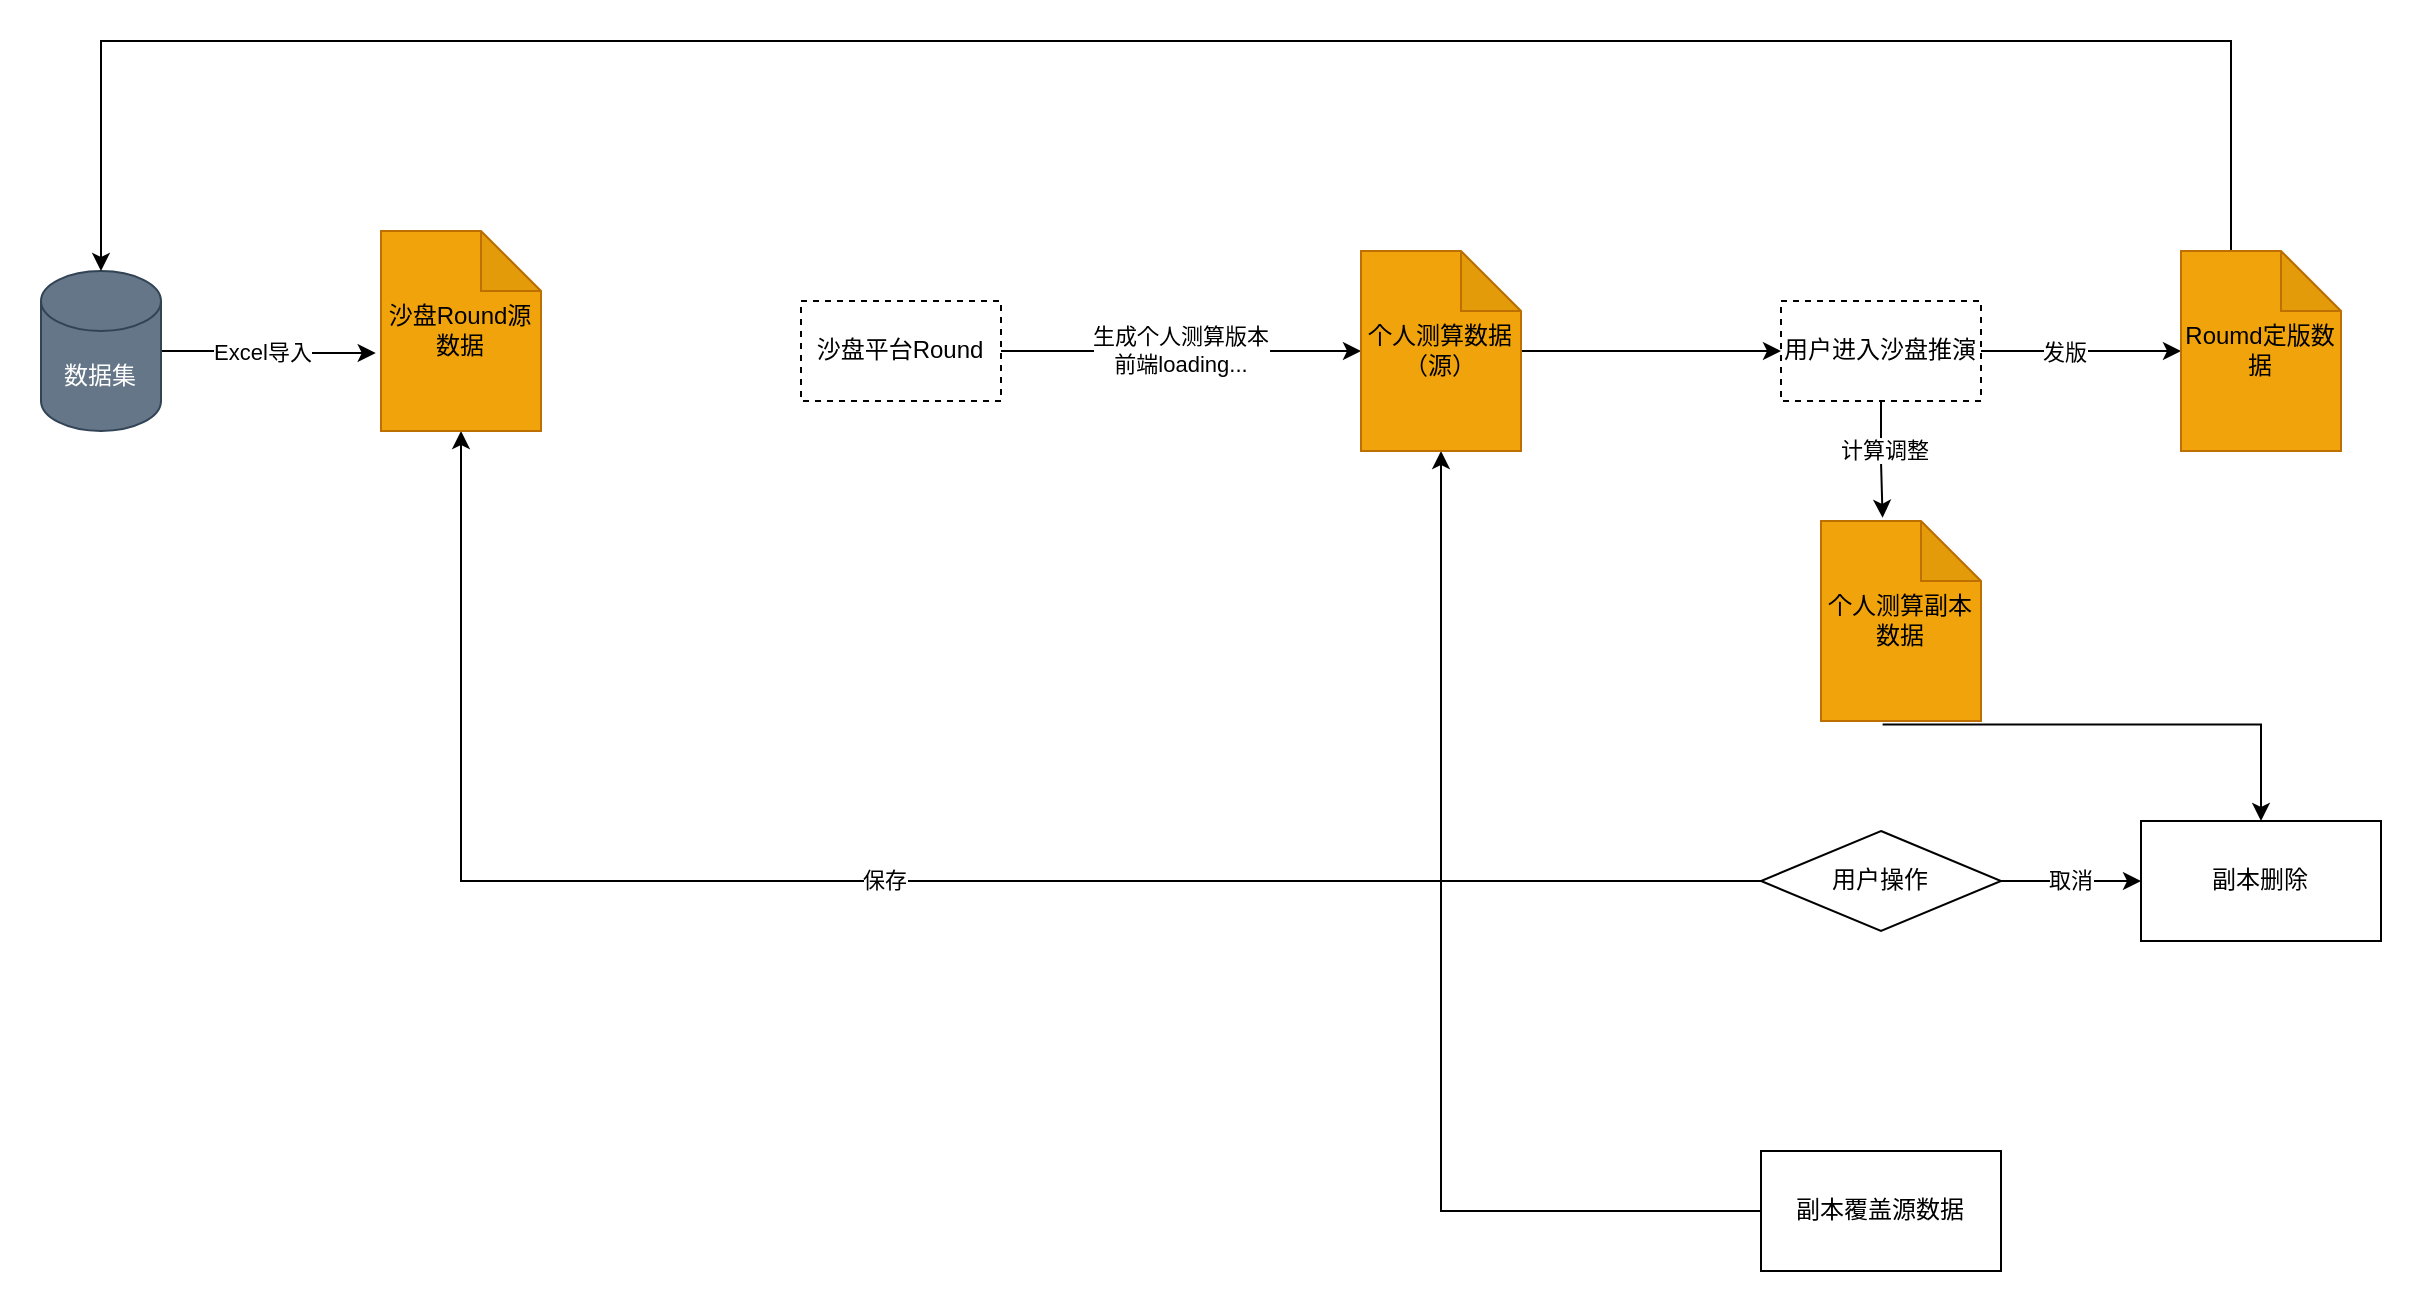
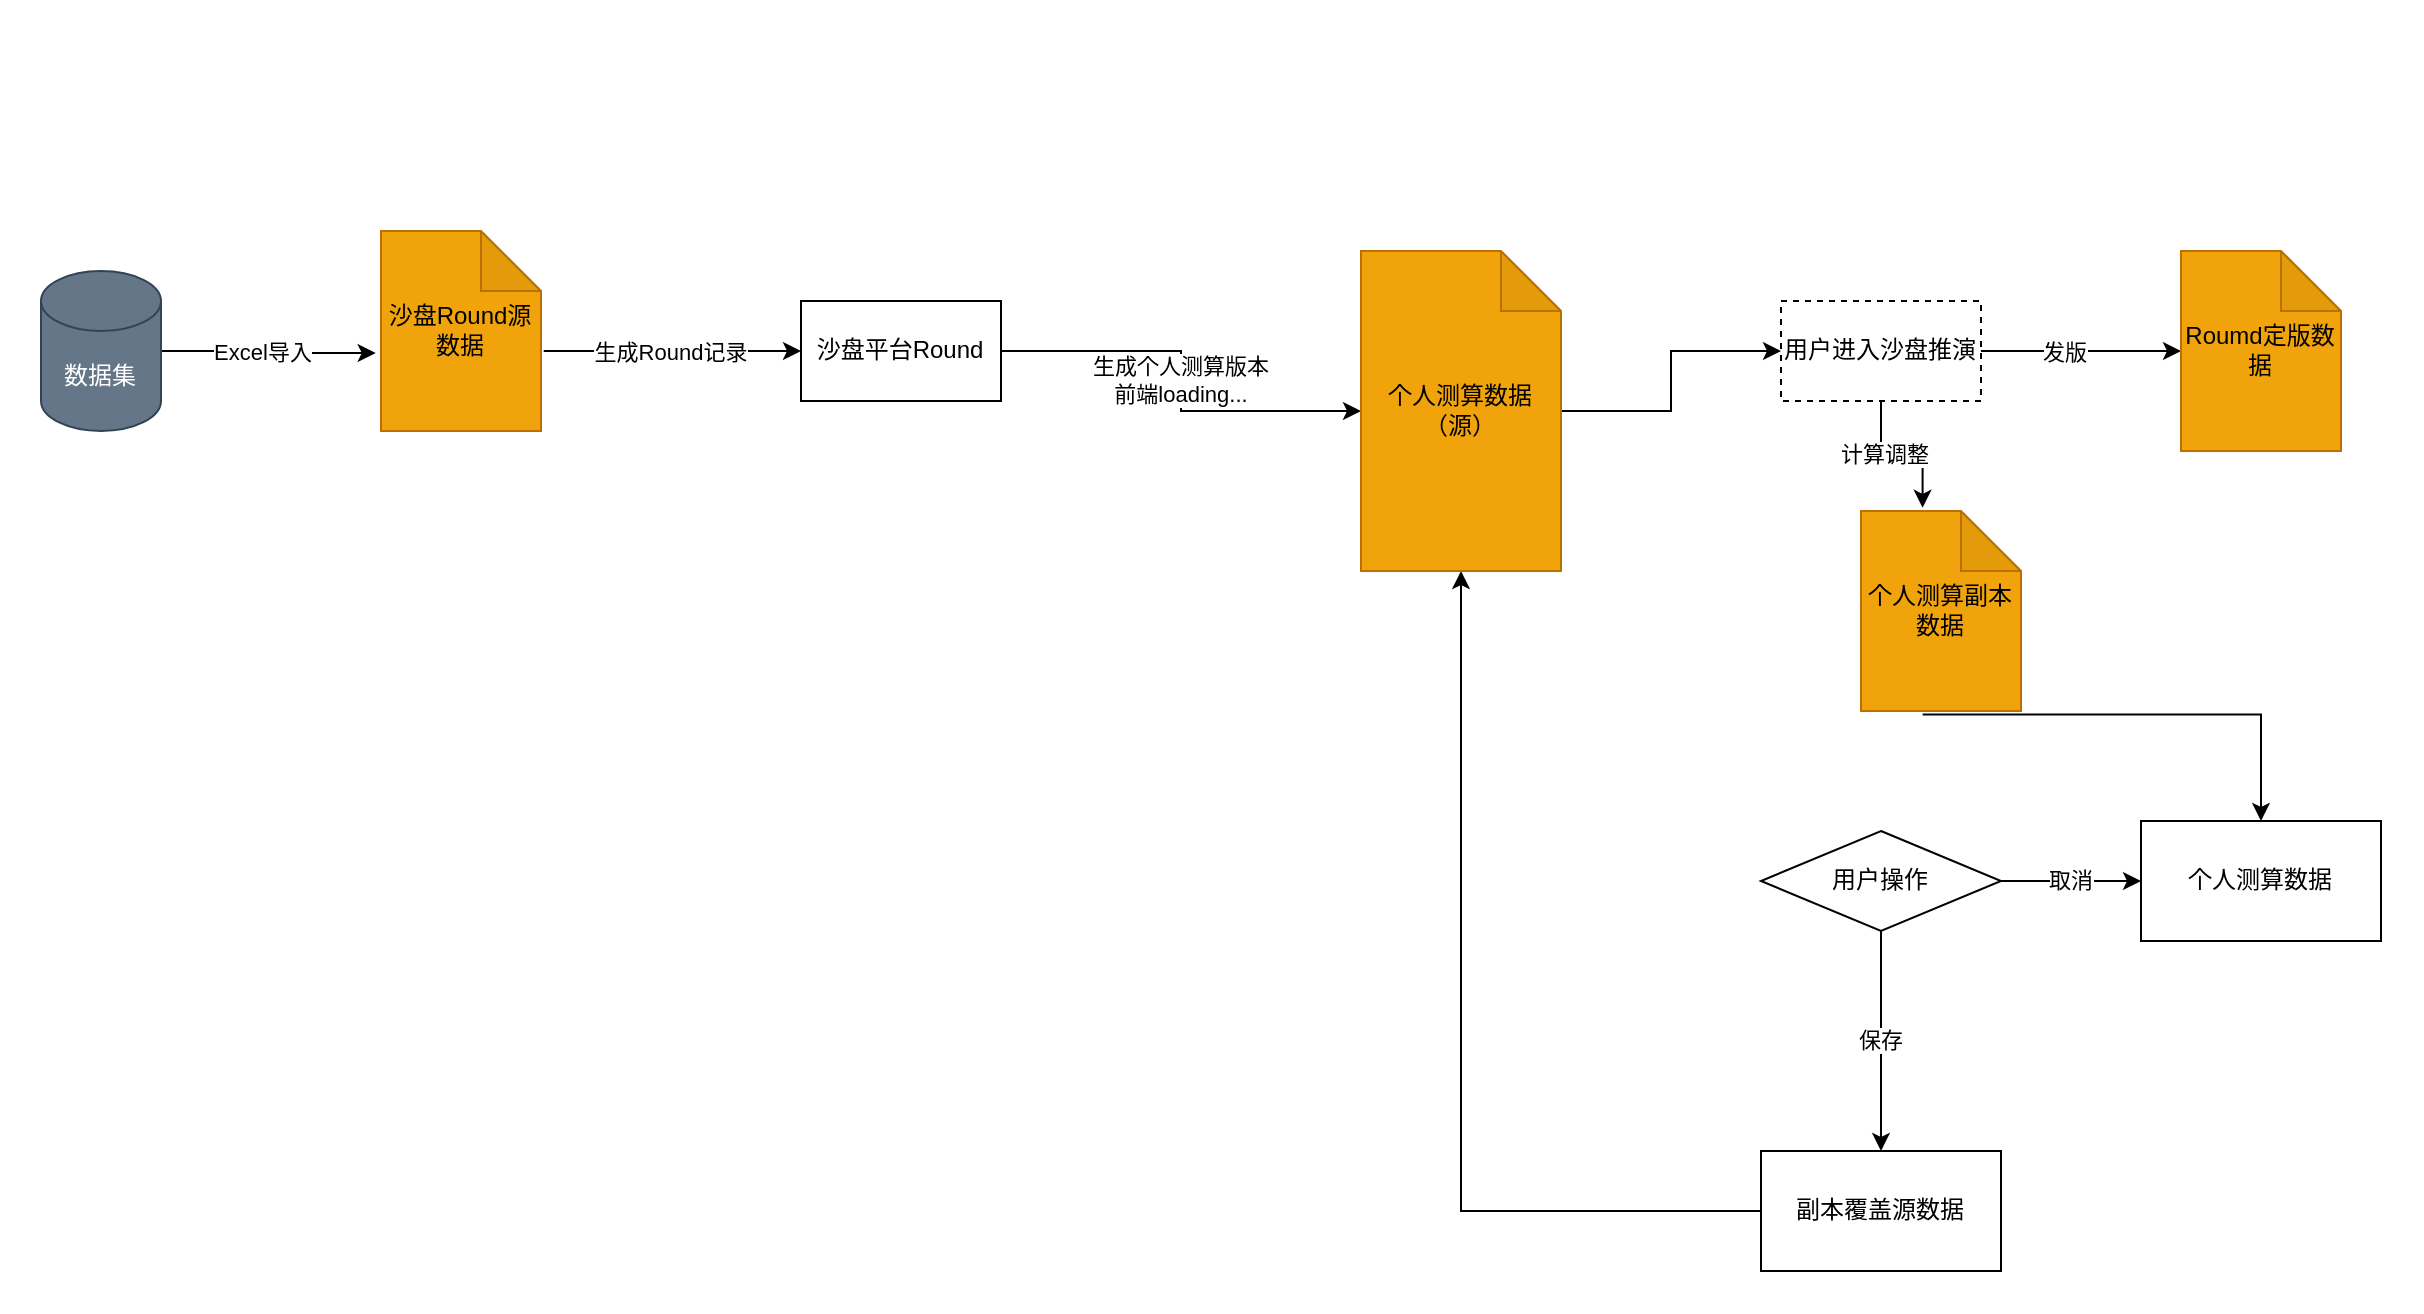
edge "Roumd定版数据" -> "数据集": removed
edge "沙盘Round源数据" -> "沙盘平台Round": added, label "生成Round记录"
node "沙盘平台Round": style dashed -> solid
node "个人测算数据（源）": size 160x200 -> 200x320
node "个人测算副本数据": moved (1901, 621) -> (1941, 611)
edge "用户操作" -> "沙盘Round源数据": now "用户操作" -> "副本覆盖源数据"
node "副本删除": label "副本删除" -> "个人测算数据"
